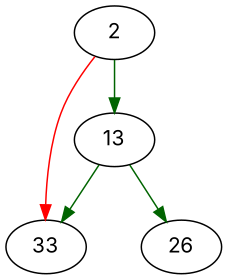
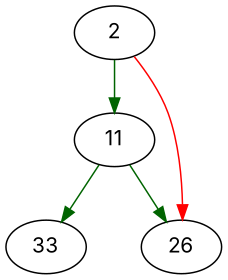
edge "2" -> "33": now "2" -> "26"
node "13": label "13" -> "11"
